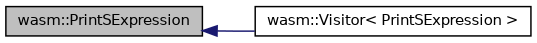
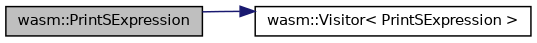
edge "wasm::Visitor< PrintSExpression >" -> "wasm::PrintSExpression": reversed
